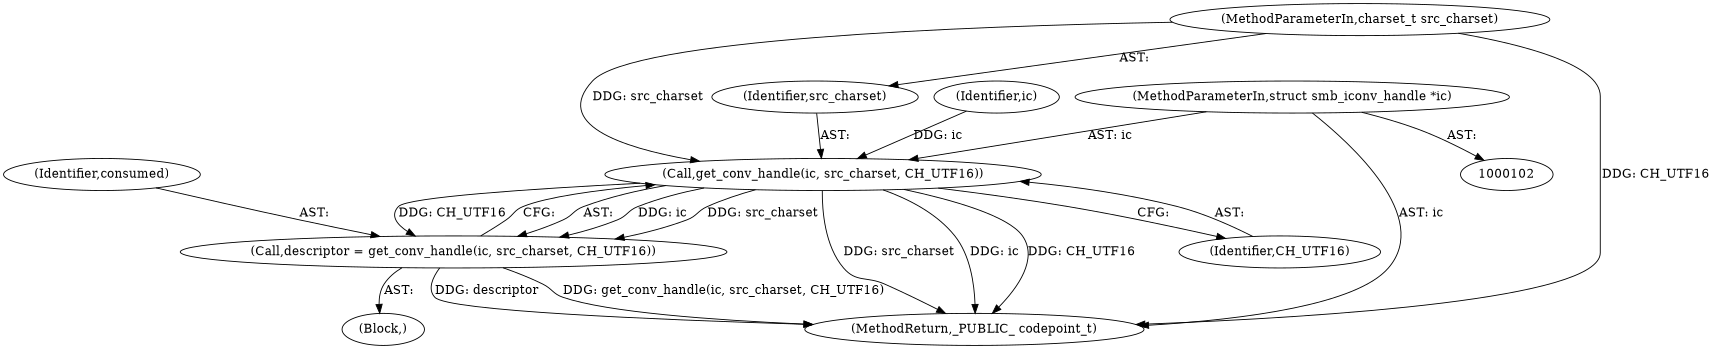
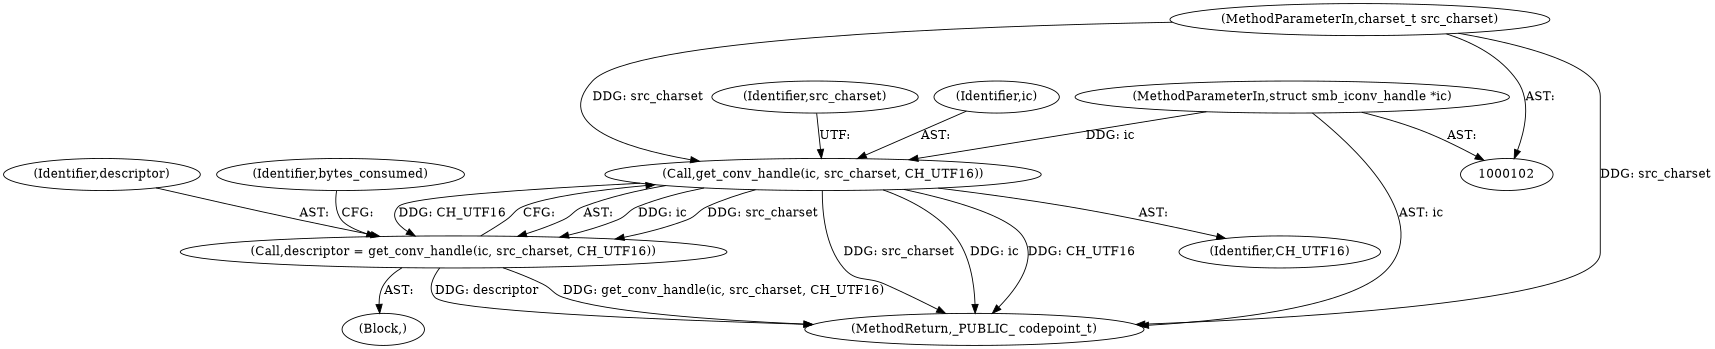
edge "(MethodParameterIn,charset_t src_charset)" -> "(Identifier,src_charset)": now "(MethodParameterIn,charset_t src_charset)" -> "1000102"
edge "(Identifier,src_charset)" -> "(Call,get_conv_handle(ic, src_charset, CH_UTF16))": label "AST: " -> "UTF: "
edge "(Identifier,ic)" -> "(Call,get_conv_handle(ic, src_charset, CH_UTF16))": label "DDG: ic" -> "AST: "
edge "(MethodParameterIn,struct smb_iconv_handle *ic)" -> "(Call,get_conv_handle(ic, src_charset, CH_UTF16))": label "AST: ic" -> "DDG: ic"
node "(Identifier,consumed)": label "(Identifier,consumed)" -> "(Identifier,descriptor)"
node "(Identifier,bytes_consumed)": added
edge "(MethodParameterIn,charset_t src_charset)" -> "(MethodReturn,_PUBLIC_ codepoint_t)": label "DDG: CH_UTF16" -> "DDG: src_charset"
edge "(Identifier,CH_UTF16)" -> "(Call,get_conv_handle(ic, src_charset, CH_UTF16))": removed, label "AST:"
edge "(Call,get_conv_handle(ic, src_charset, CH_UTF16))" -> "(Identifier,CH_UTF16)": label "CFG: " -> "AST: "
